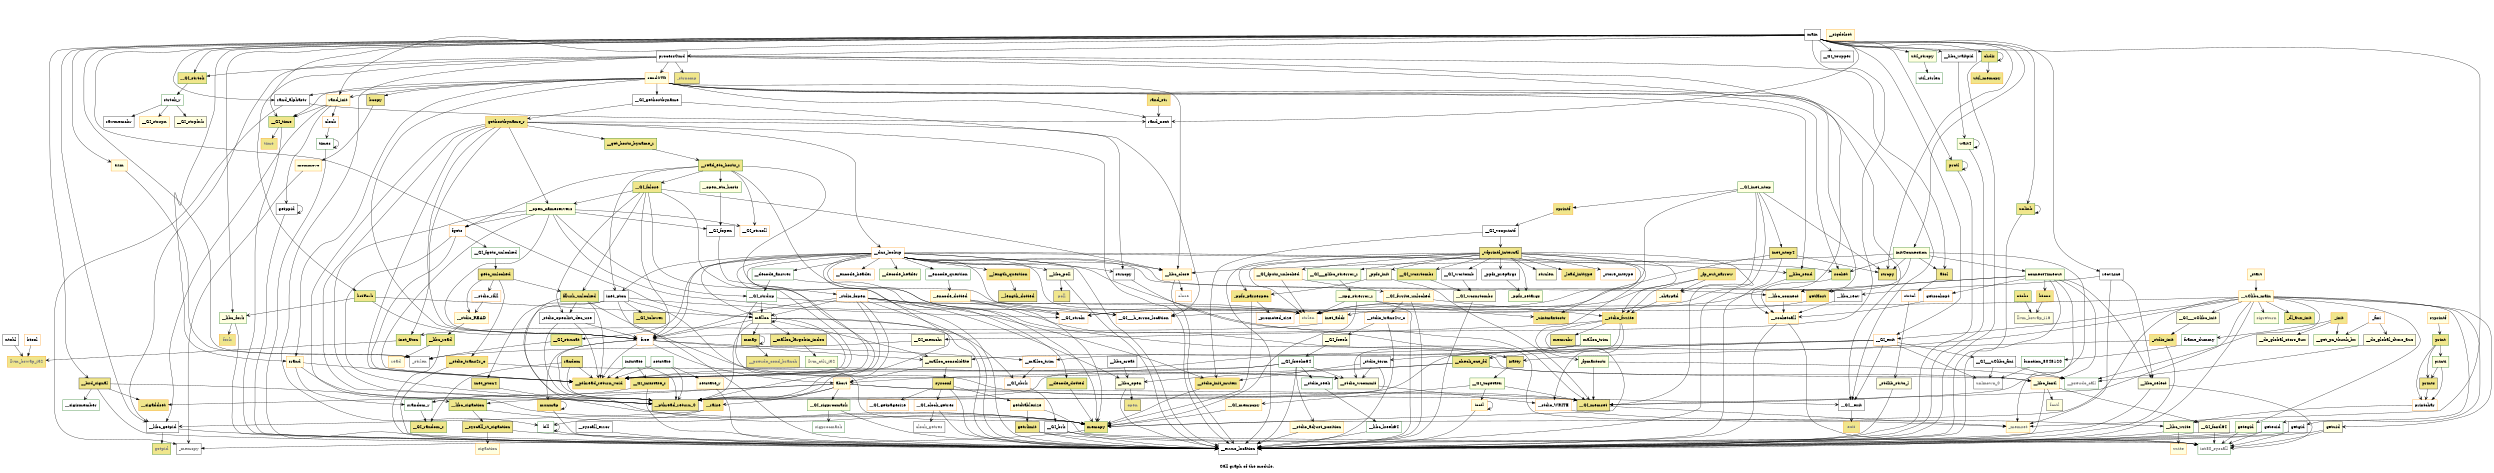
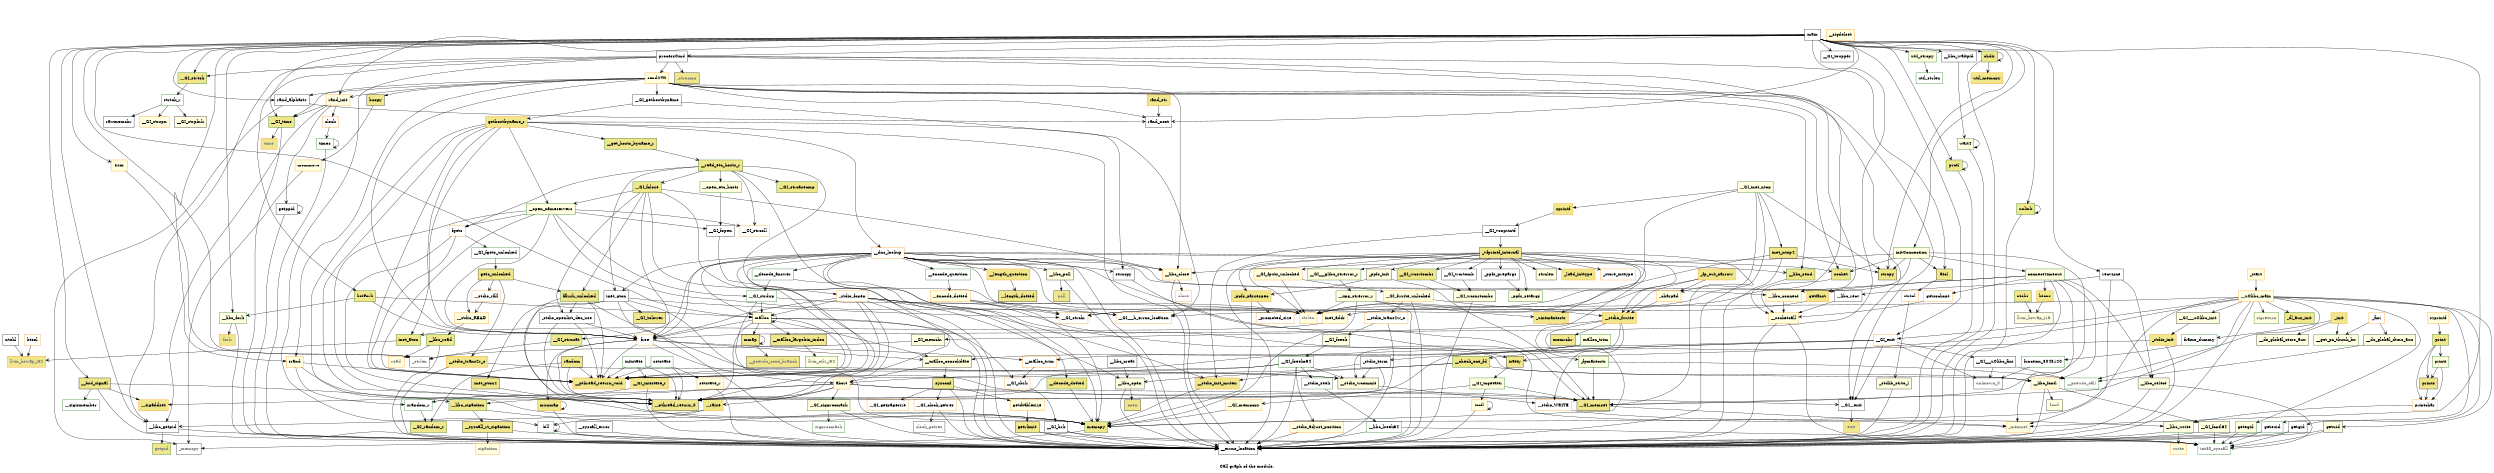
edge "__GI_strtok" -> "strtok_r": arrowhead normal -> vee
node "__GI_strcasecmp": added
node "__encode_header": removed
node "__decode_header": removed
edge "getdtablesize" -> "int80_syscall": now "__libc_lseek64" -> "int80_syscall"
